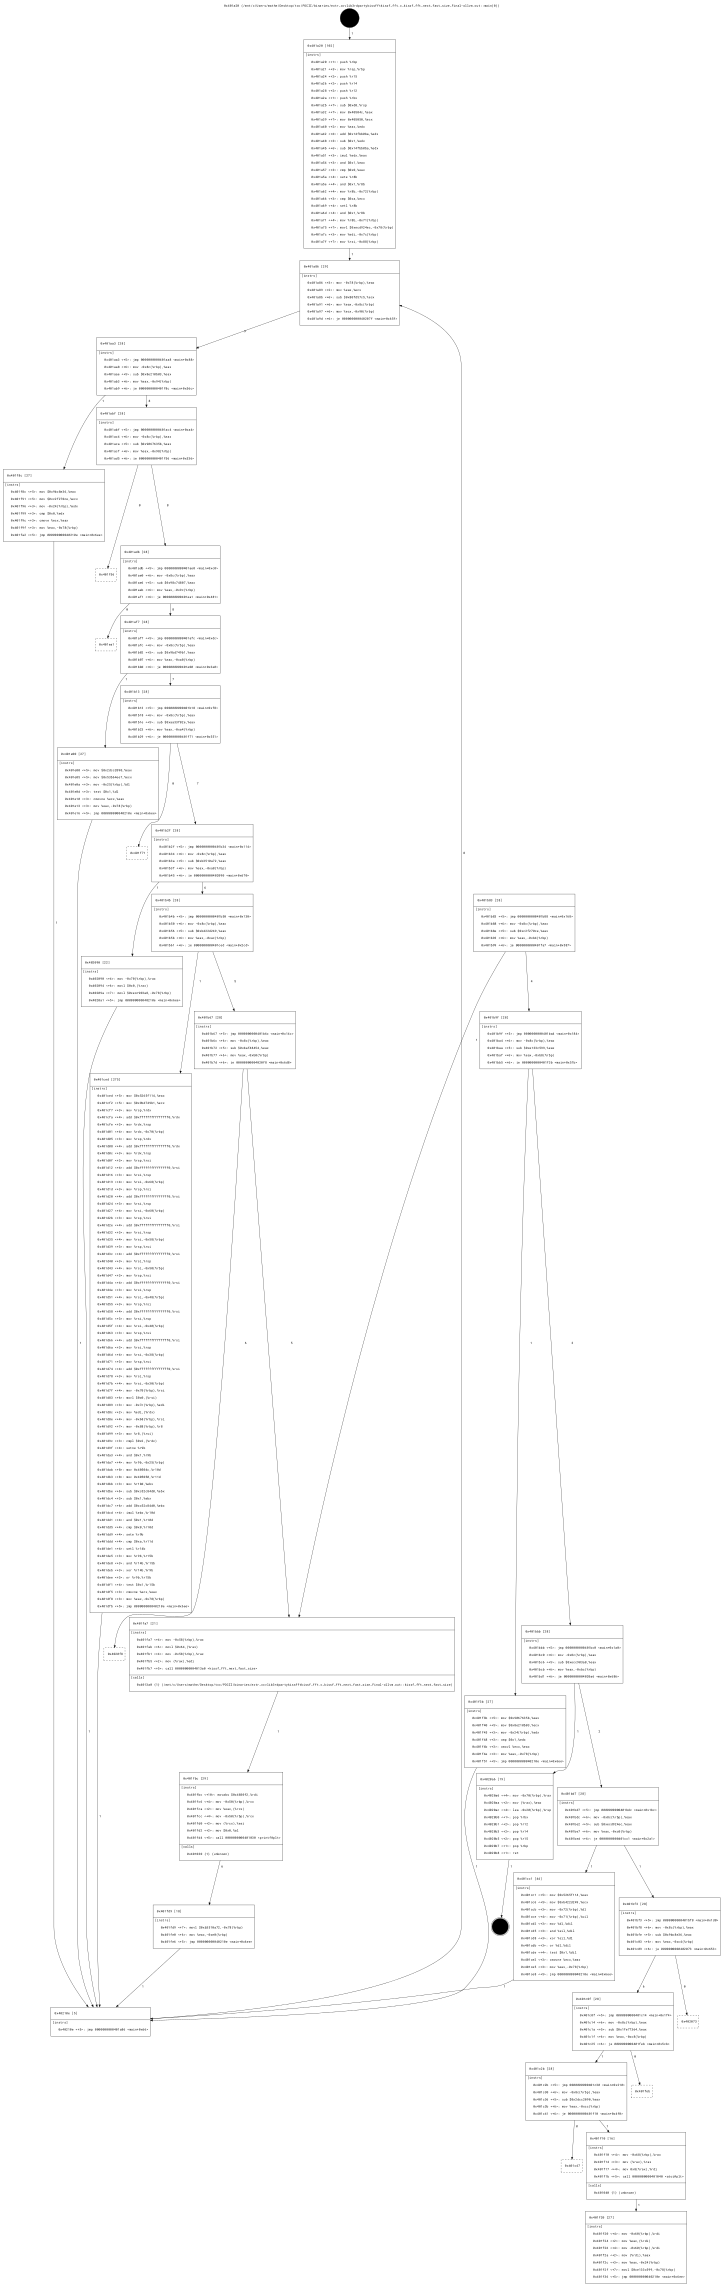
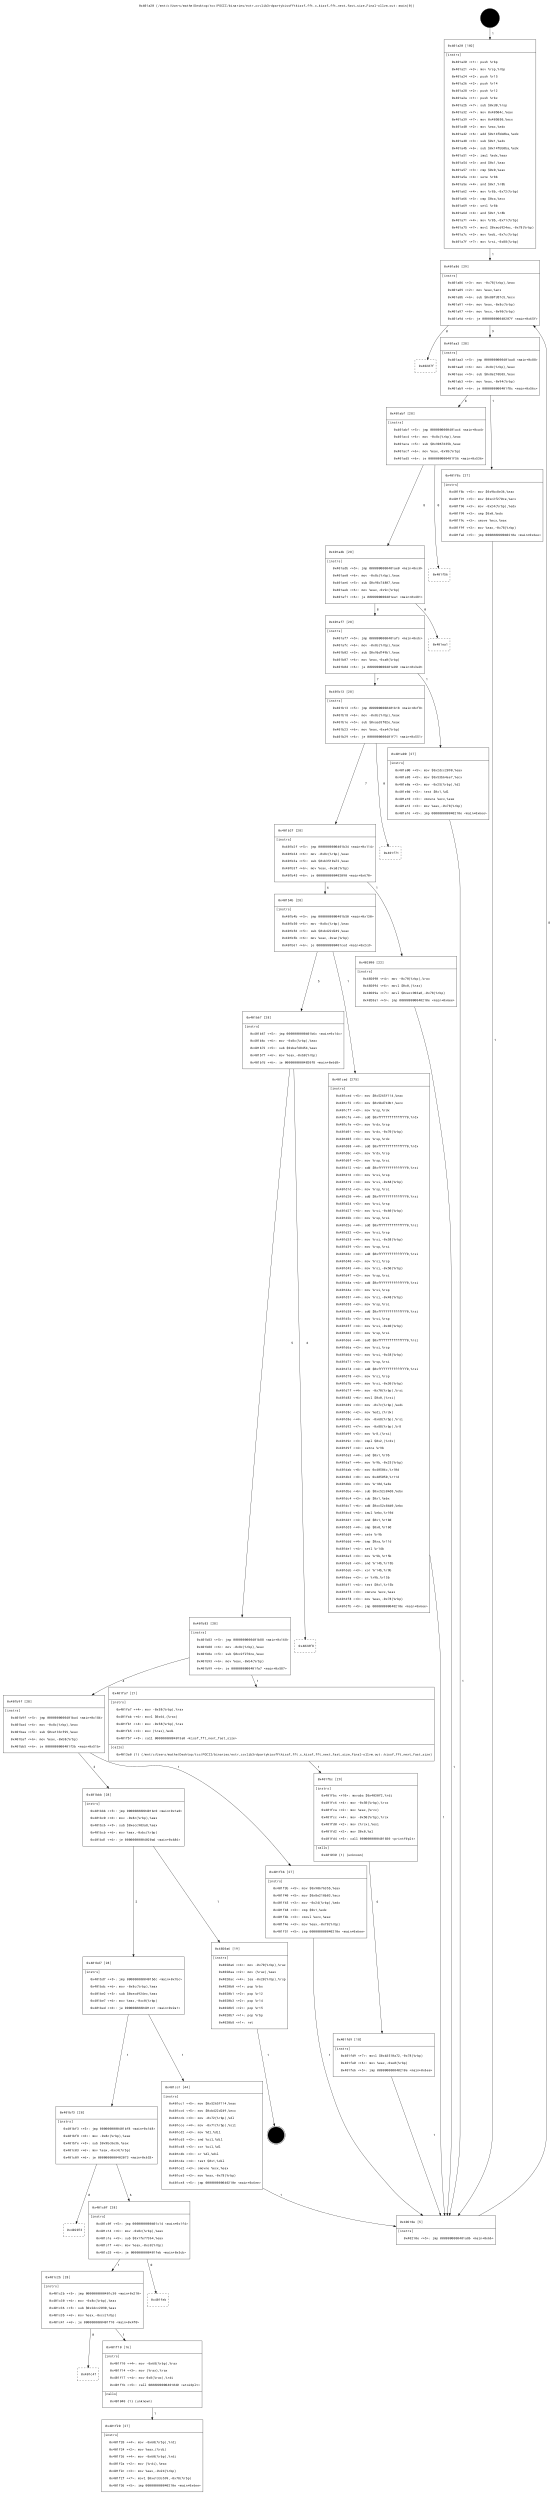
node "0x40207f": added
edge "0x401b67 [28]" -> "0x401fa7 [21]": now "0x401b67 [28]" -> "0x401b83 [28]"
